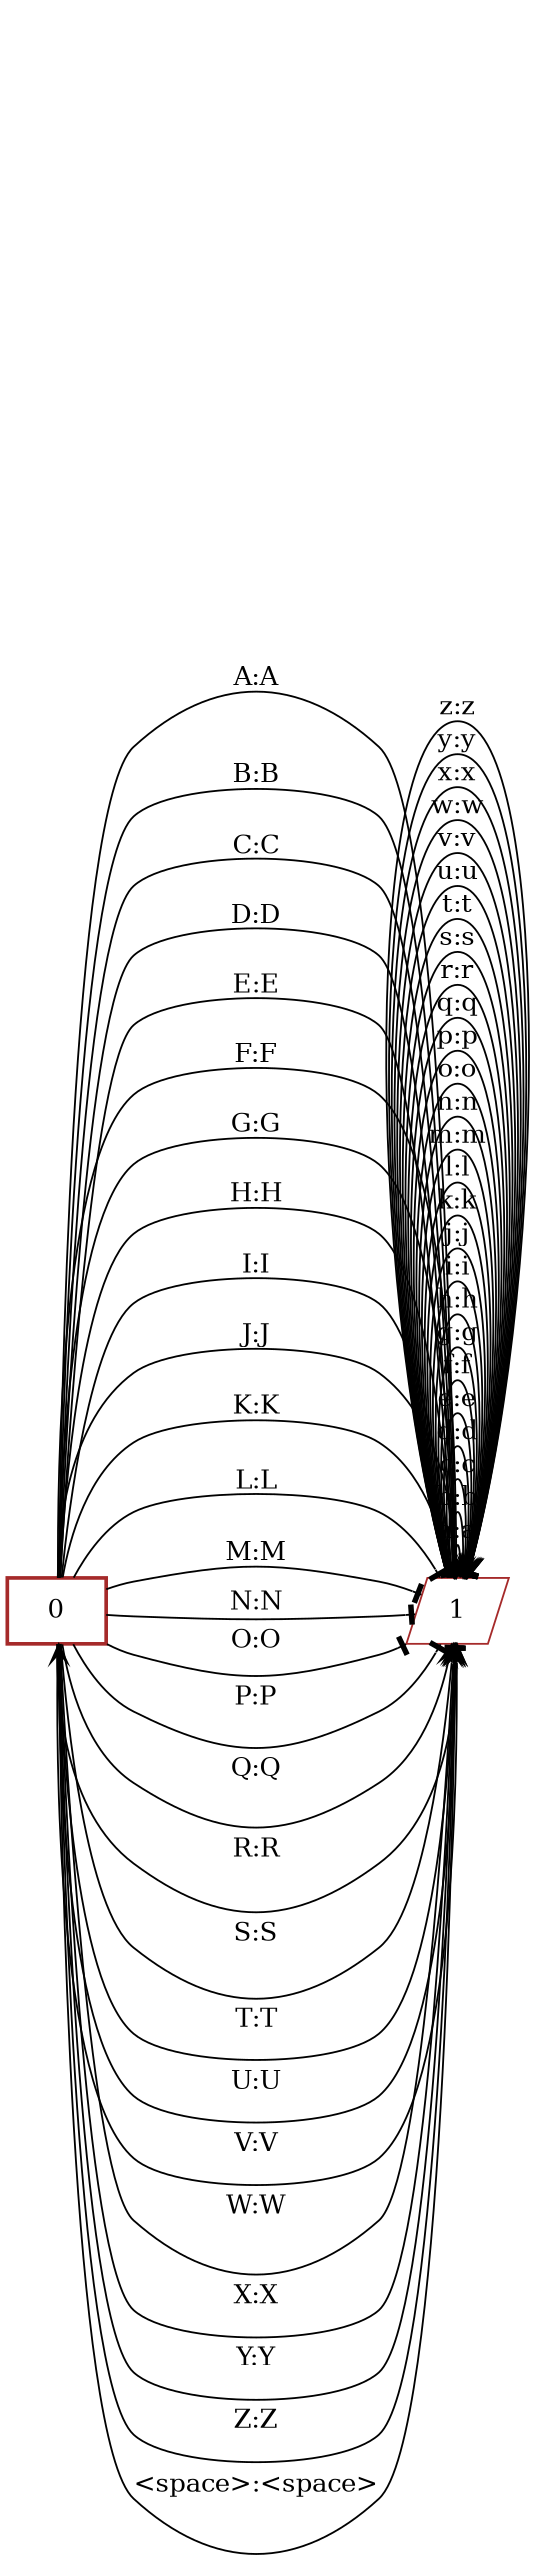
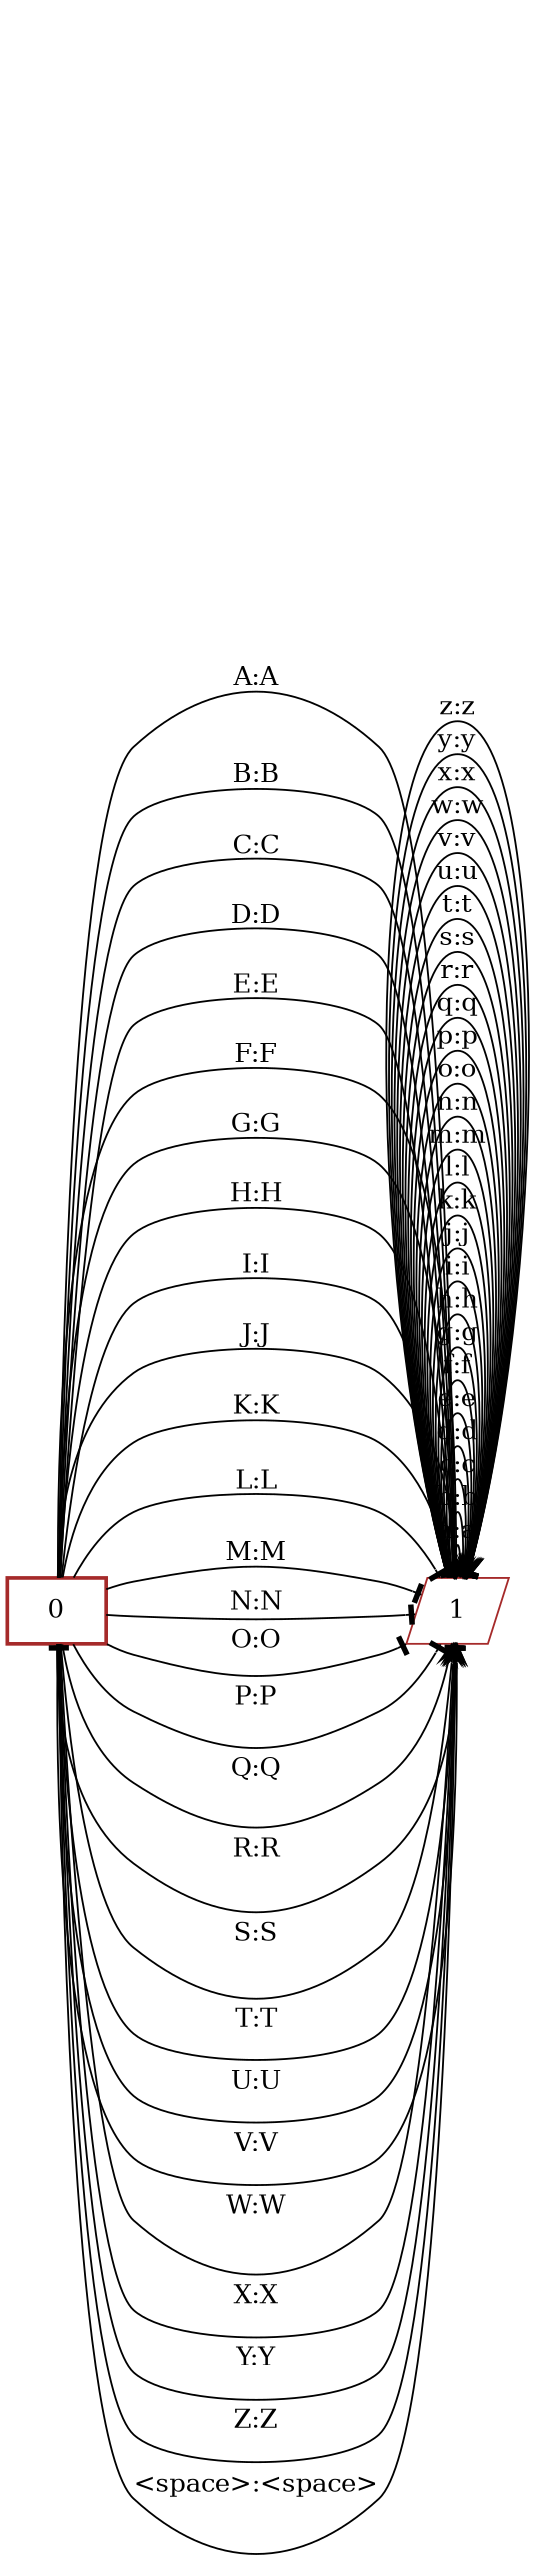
edge "1" -> "0": arrowhead vee -> tee
